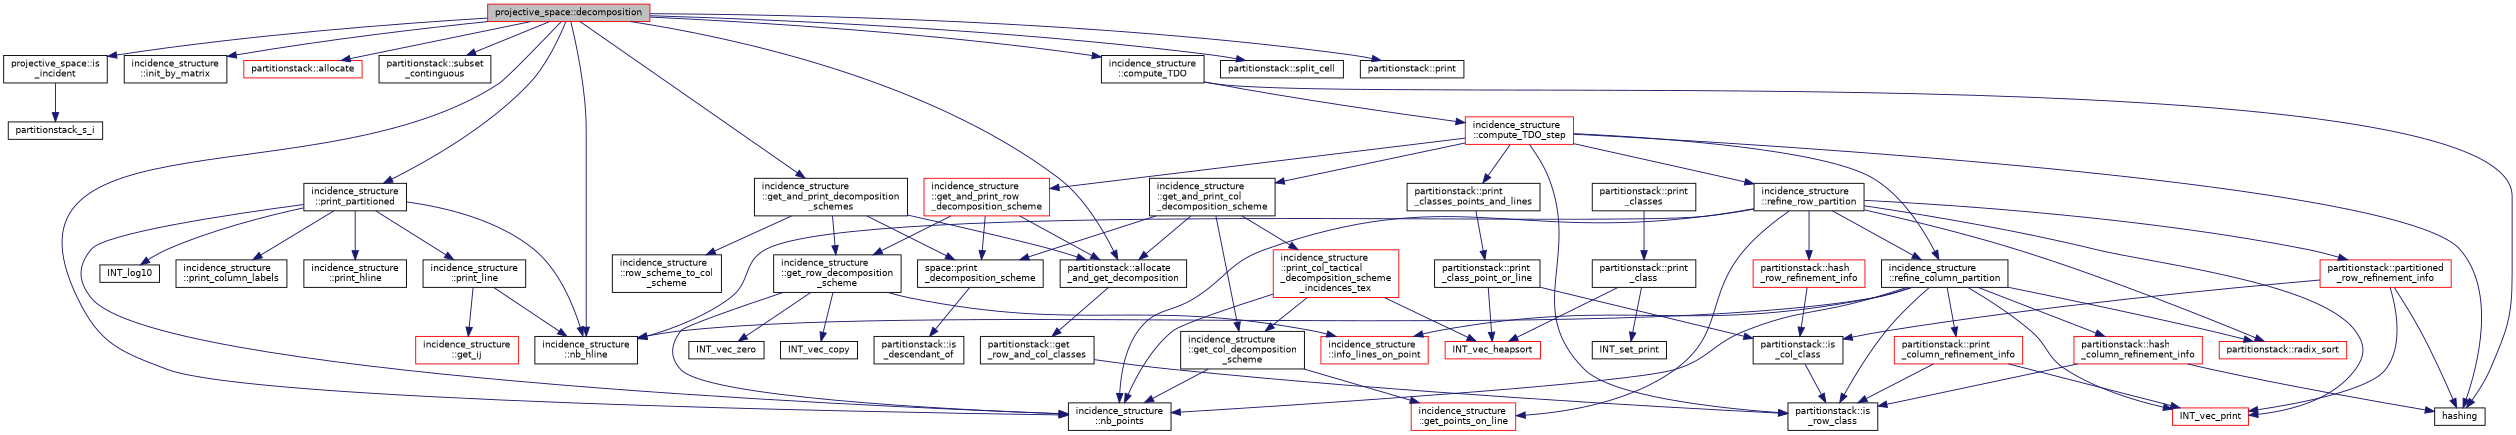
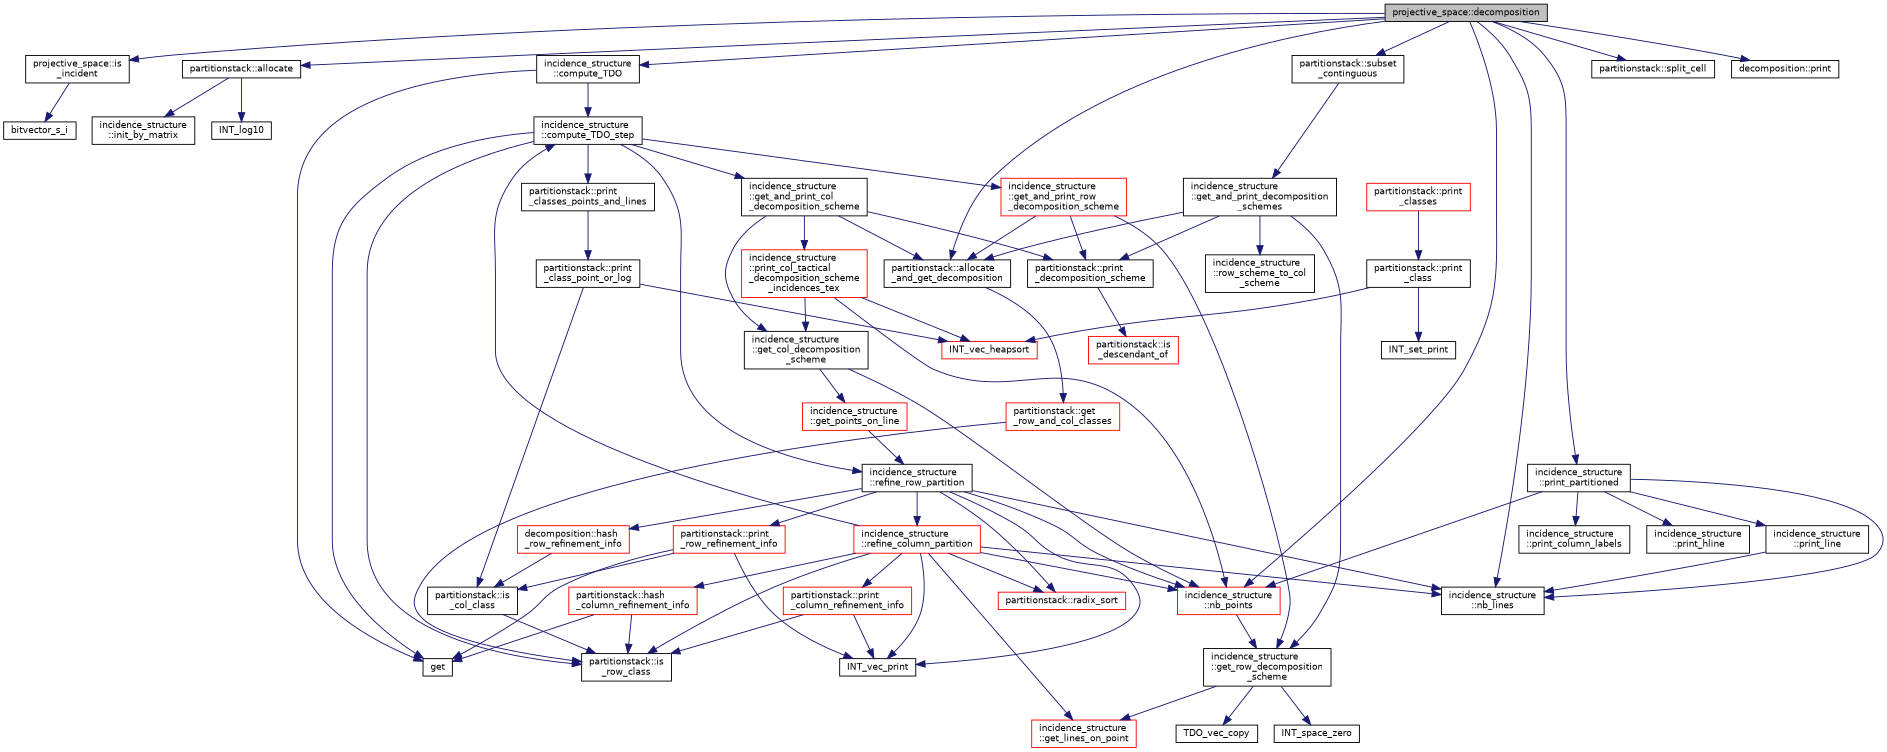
node "projective_space::decomposition": color red -> black
edge "projective_space::decomposition" -> "incidence_structure ::init_by_matrix": now "partitionstack::allocate" -> "incidence_structure ::init_by_matrix"
node "partitionstack::allocate": color red -> black
node "partitionstack::print": label "partitionstack::print" -> "decomposition::print"
edge "projective_space::decomposition" -> "incidence_structure ::get_and_print_decomposition _schemes": now "partitionstack::subset _continguous" -> "incidence_structure ::get_and_print_decomposition _schemes"
node "partitionstack_s_i": label "partitionstack_s_i" -> "bitvector_s_i"
node "incidence_structure ::compute_TDO_step": color red -> black
edge "incidence_structure ::compute_TDO_step" -> "incidence_structure ::refine_column_partition": reversed
node "partitionstack::print _classes": color black -> red
edge "incidence_structure ::print_partitioned" -> "INT_log10": now "partitionstack::allocate" -> "INT_log10"
node "space::print _decomposition_scheme": label "space::print _decomposition_scheme" -> "partitionstack::print _decomposition_scheme"
node "partitionstack::print _class_point_or_line": label "partitionstack::print _class_point_or_line" -> "partitionstack::print _class_point_or_log"
node "partitionstack::hash _row_refinement_info": label "partitionstack::hash _row_refinement_info" -> "decomposition::hash _row_refinement_info"
node "incidence_structure ::refine_column_partition": color black -> red
node "partitionstack::partitioned _row_refinement_info": label "partitionstack::partitioned _row_refinement_info" -> "partitionstack::print _row_refinement_info"
node "incidence_structure ::get_ij": removed
node "incidence_structure ::nb_hline": label "incidence_structure ::nb_hline" -> "incidence_structure ::nb_lines"
node "INT_vec_zero": label "INT_vec_zero" -> "INT_space_zero"
node "INT_vec_copy": label "INT_vec_copy" -> "TDO_vec_copy"
node "partitionstack::is _descendant_of": color black -> red
node "partitionstack::get _row_and_col_classes": color black -> red
node "incidence_structure ::info_lines_on_point": label "incidence_structure ::info_lines_on_point" -> "incidence_structure ::get_lines_on_point"
edge "incidence_structure ::refine_row_partition" -> "incidence_structure ::get_points_on_line": reversed
edge "incidence_structure ::get_row_decomposition _scheme" -> "incidence_structure ::nb_points": reversed
node "incidence_structure ::nb_points": color black -> red
node "INT_vec_print": color red -> black
node "hashing": label "hashing" -> "get"
